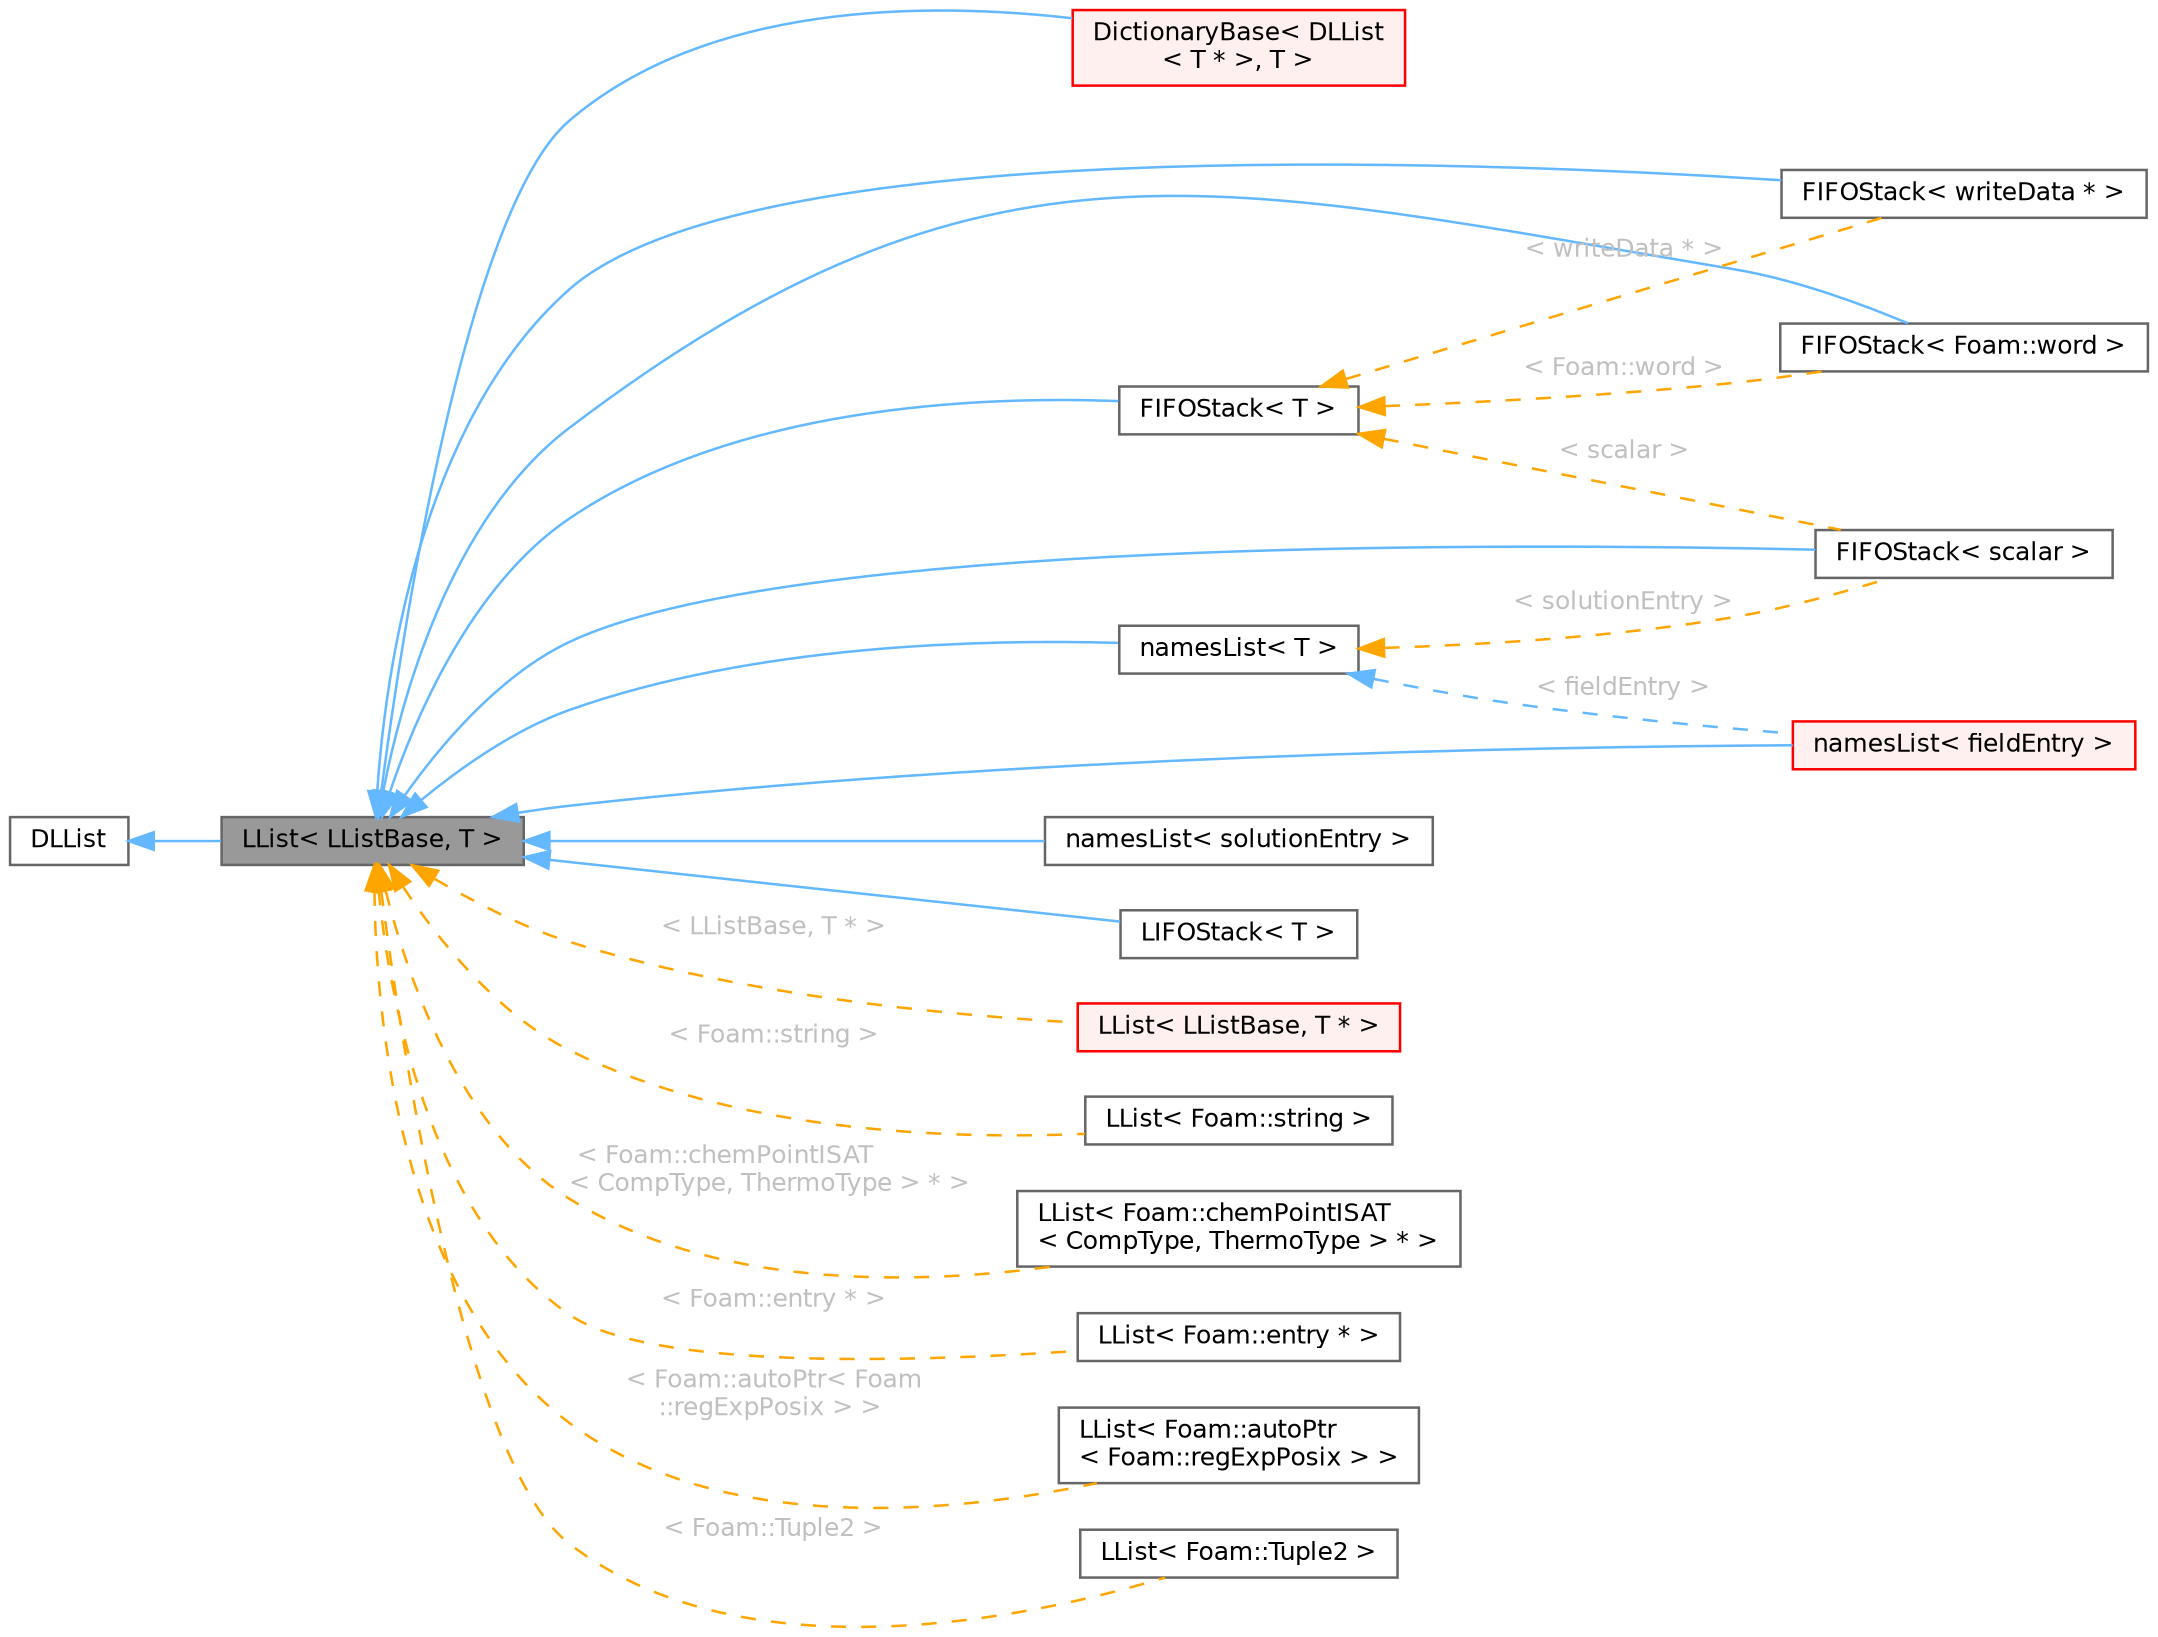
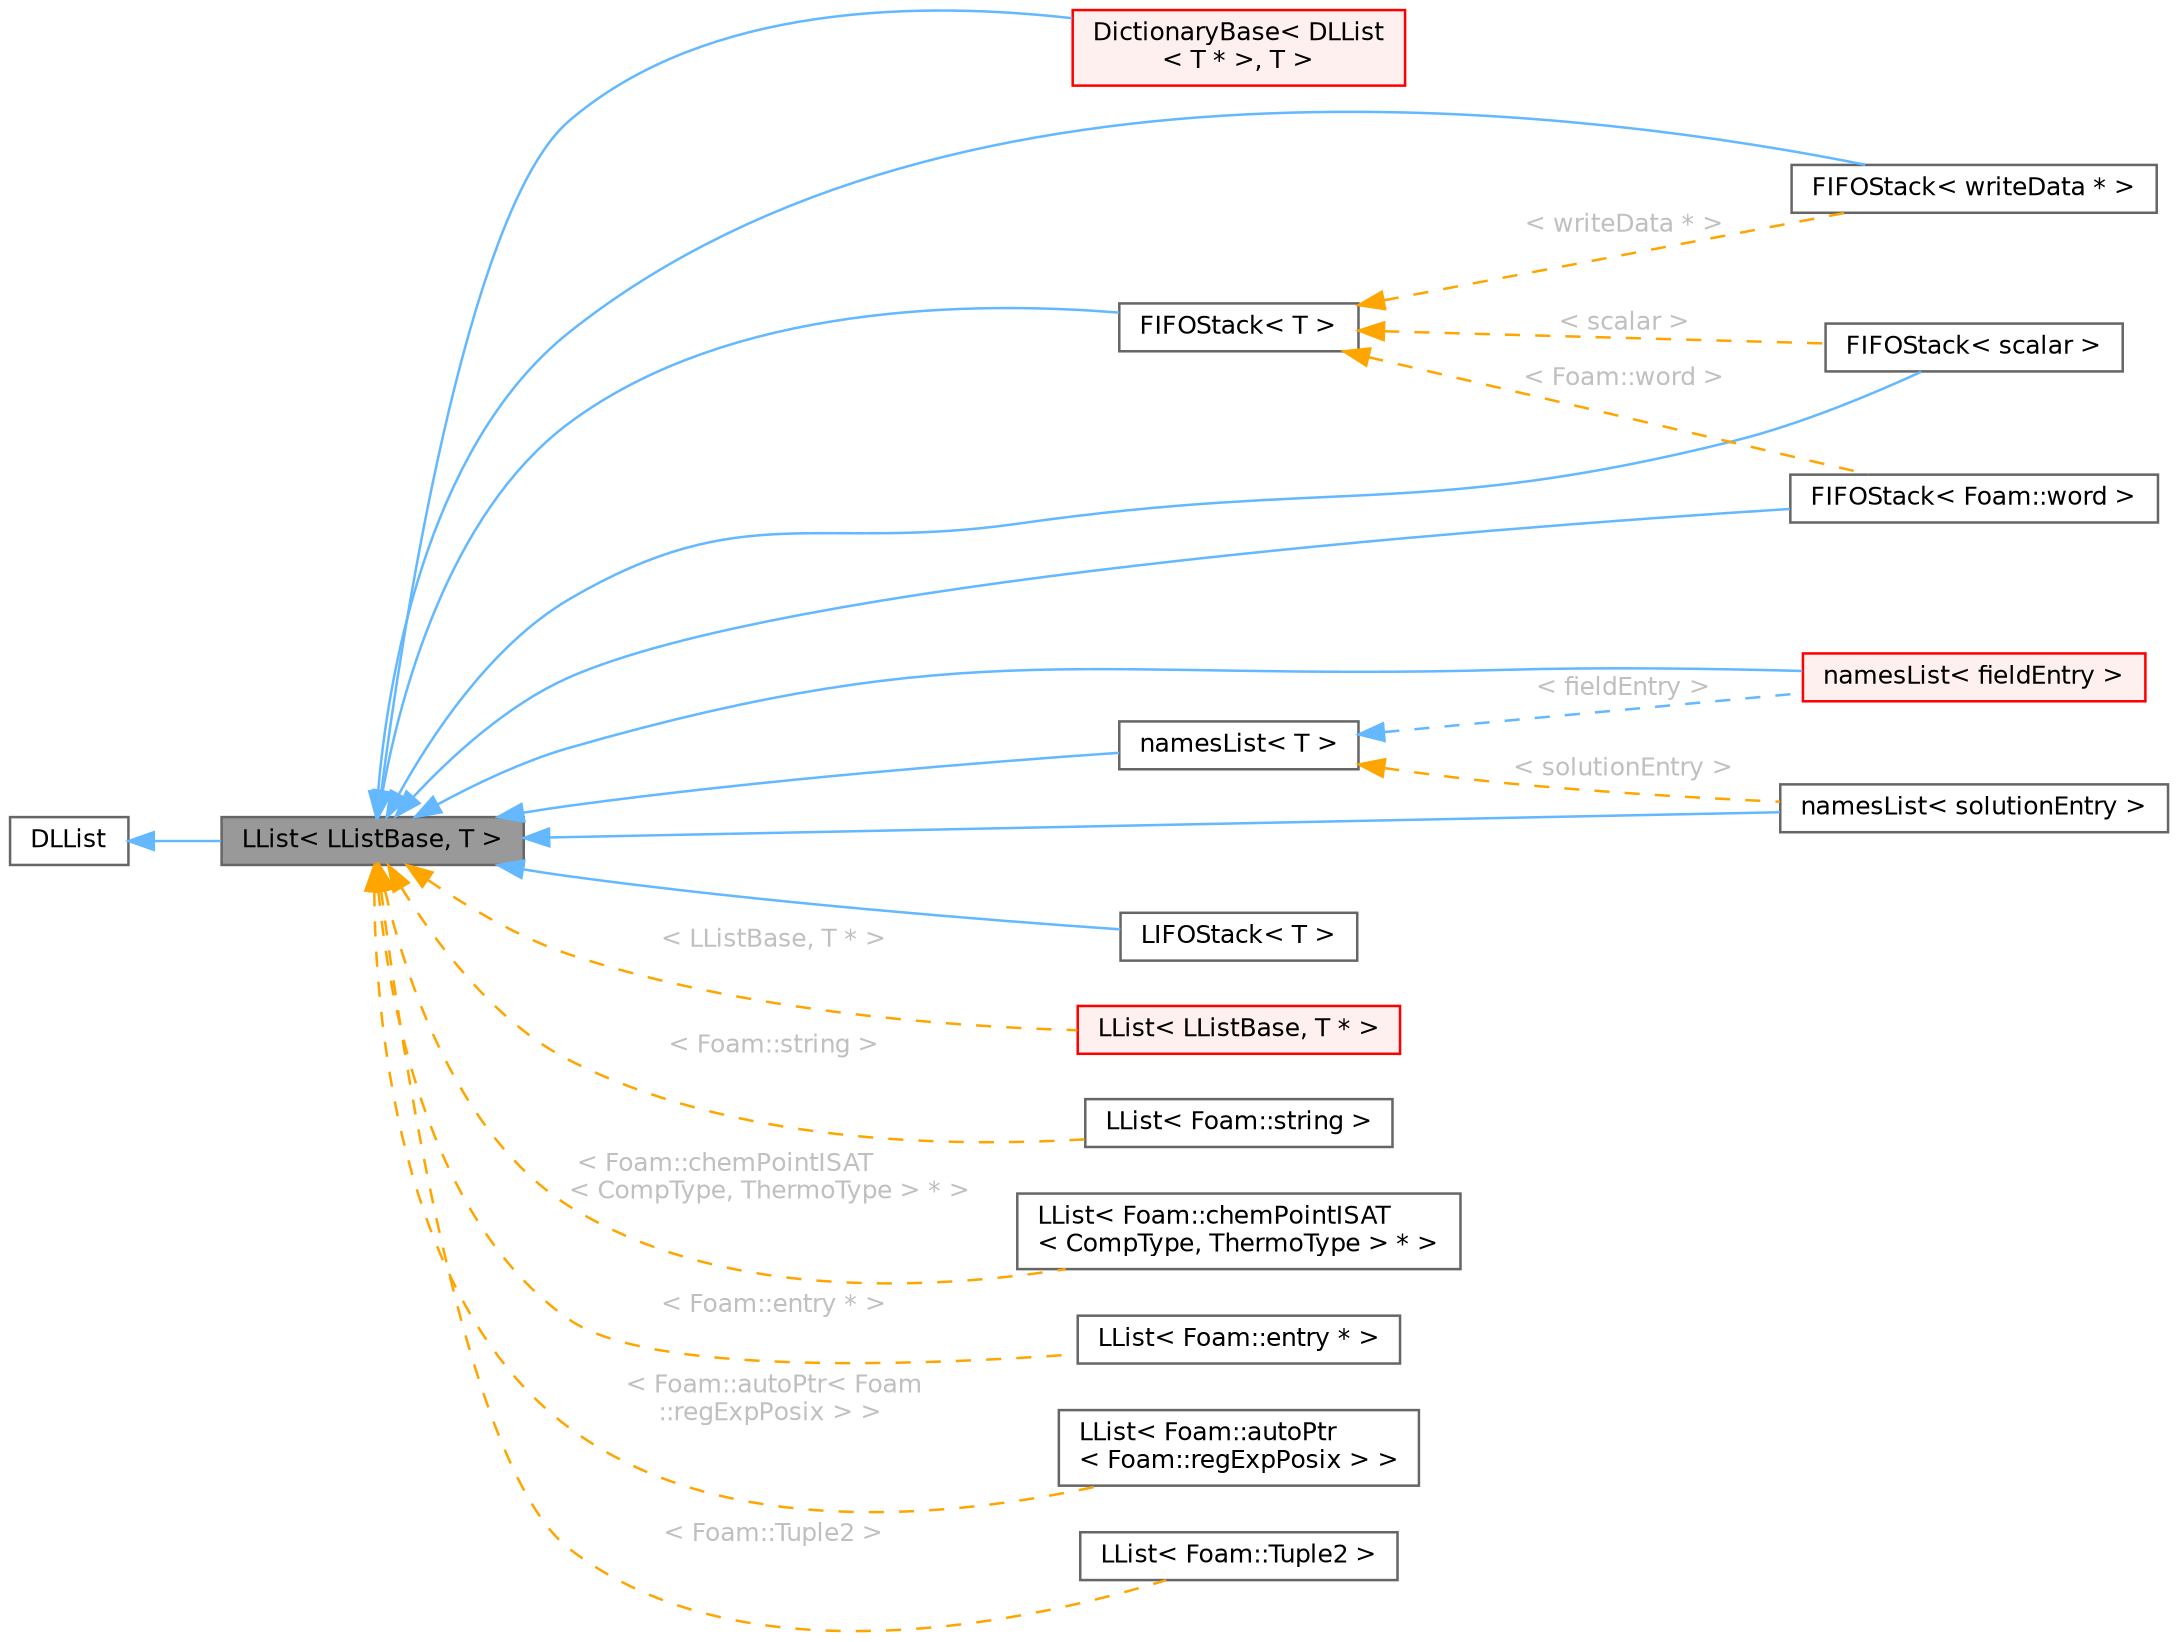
edge "FIFOStack< scalar >" -> "namesList< T >": now "namesList< solutionEntry >" -> "namesList< T >"
